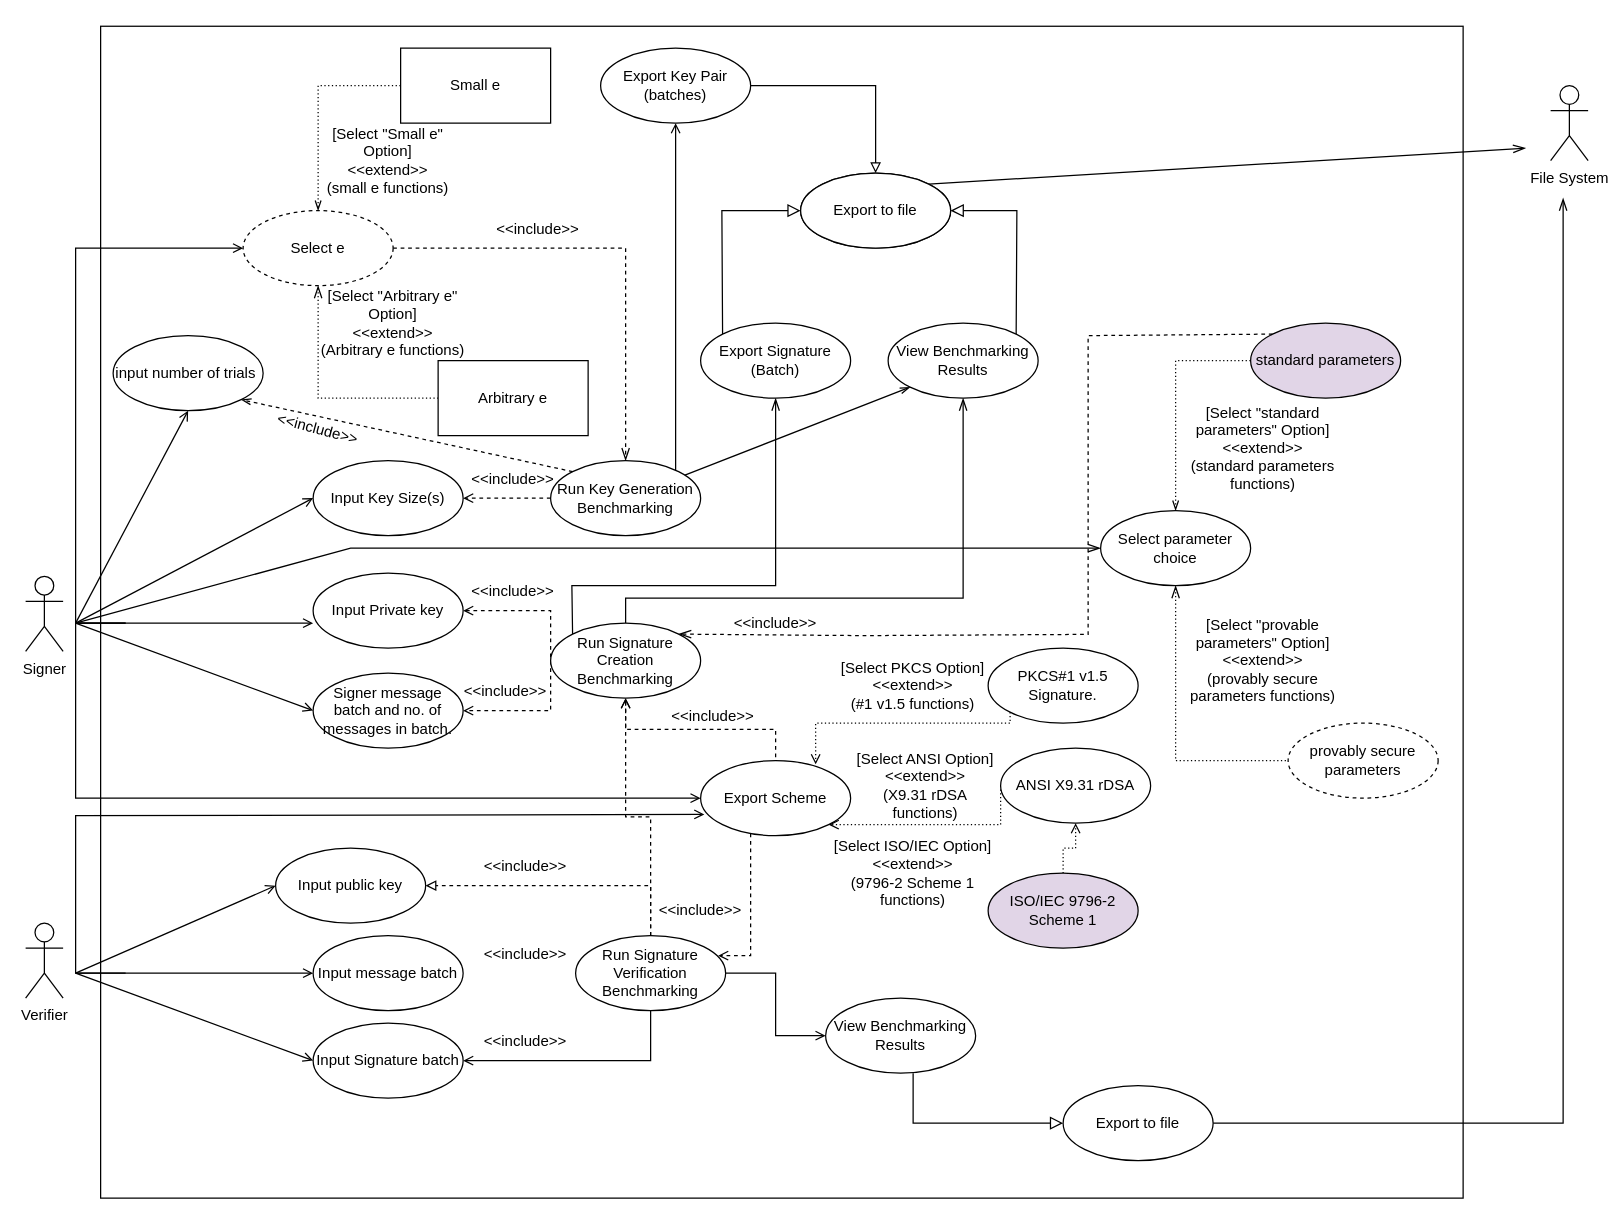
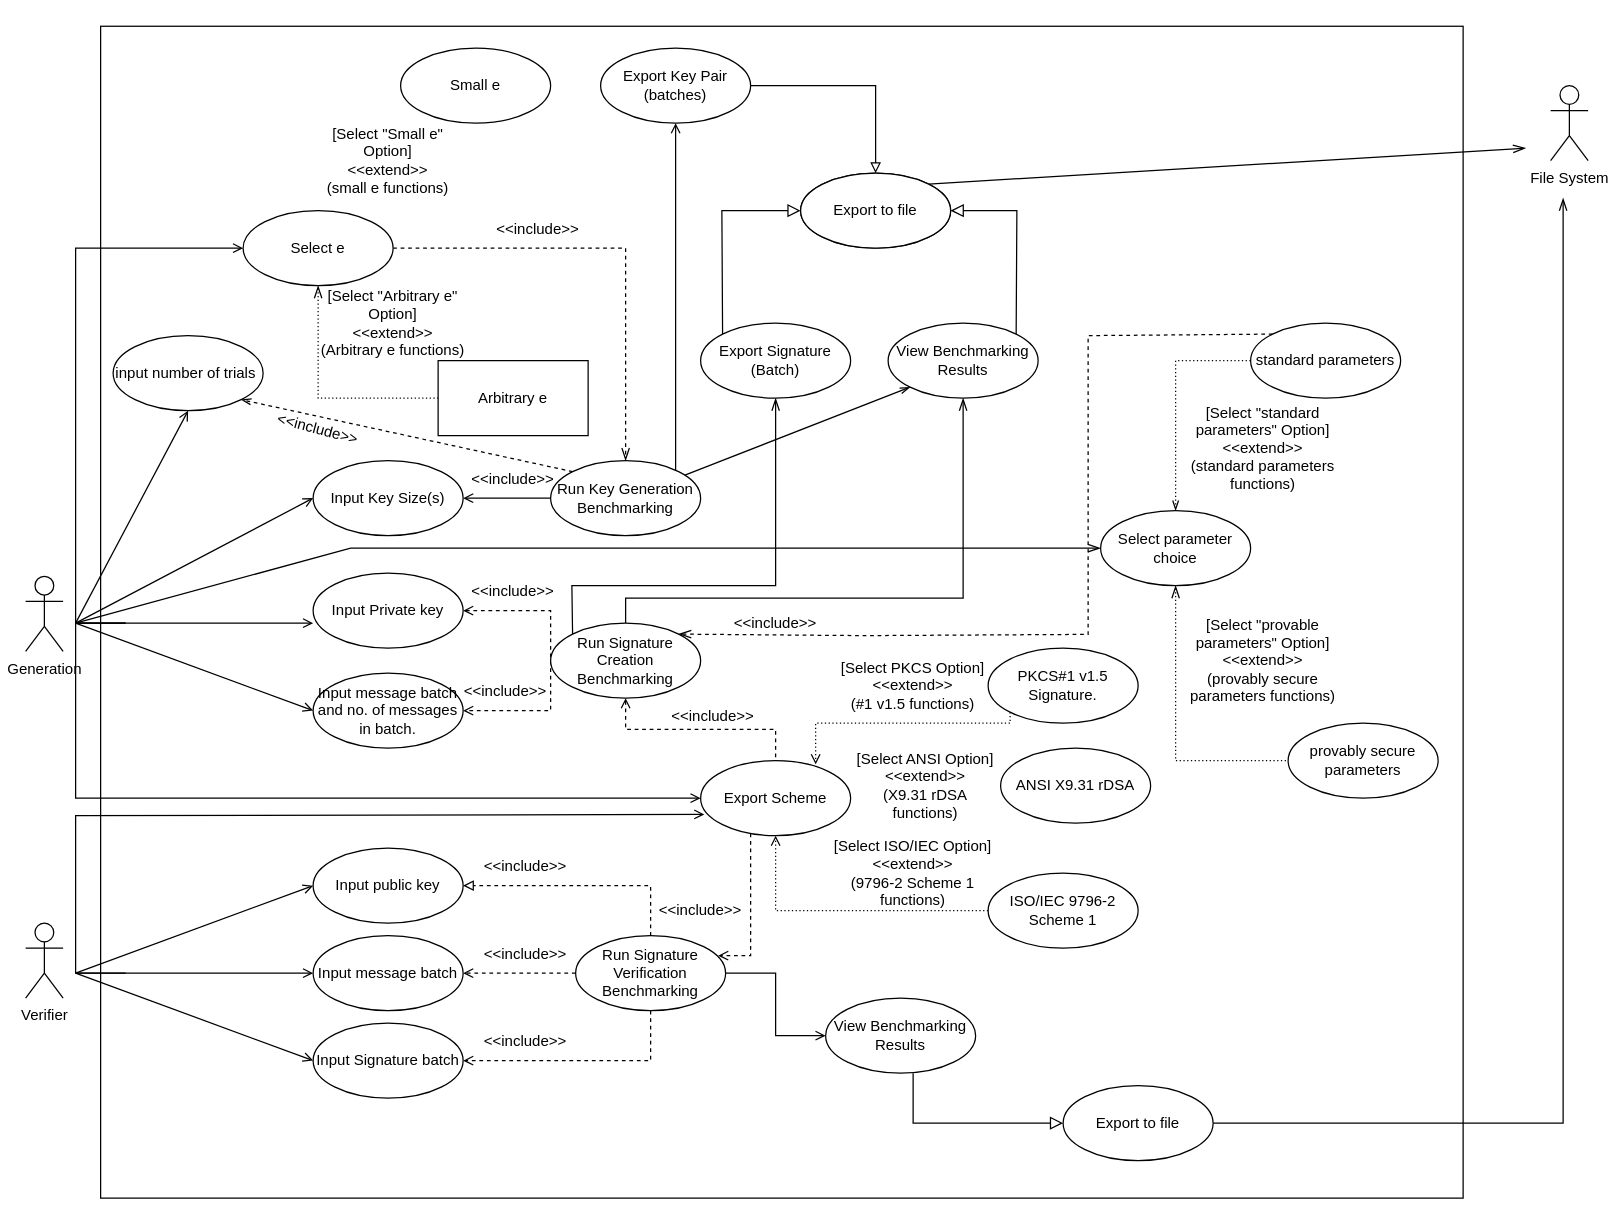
node "Small e": shape rectangle -> ellipse
edge "Small e" -> "Select e": removed
node "Select e": style dashed -> solid
node "standard parameters": fillcolor #e1d5e7 -> #ffffff
edge "Run Key Generation Benchmarking" -> "Input Key Size(s)": style dashed -> solid
node "Signer": label "Signer" -> "Generation"
node "Signer message batch and no. of messages in batch.": label "Signer message batch and no. of messages in batch." -> "Input message batch and no. of messages in batch."
node "provably secure parameters": style dashed -> solid
edge "Run Signature Verification Benchmarking" -> "Run Signature Creation Benchmarking": now "Run Signature Verification Benchmarking" -> "Input message batch"
edge "ANSI X9.31 rDSA" -> "Export Scheme": removed
edge "ISO/IEC 9796-2 Scheme 1" -> "ANSI X9.31 rDSA": now "ISO/IEC 9796-2 Scheme 1" -> "Export Scheme"
node "Input public key": moved (351, 886) -> (388, 886)
node "ISO/IEC 9796-2 Scheme 1": fillcolor #e1d5e7 -> #ffffff
edge "Run Signature Verification Benchmarking" -> "Input Signature batch": style solid -> dashed
